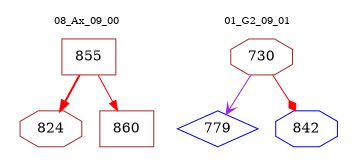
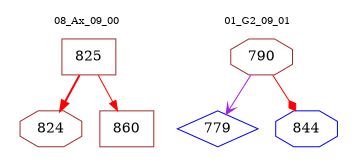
node "855": label "855" -> "825"
node "730": label "730" -> "790"
node "842": label "842" -> "844"
